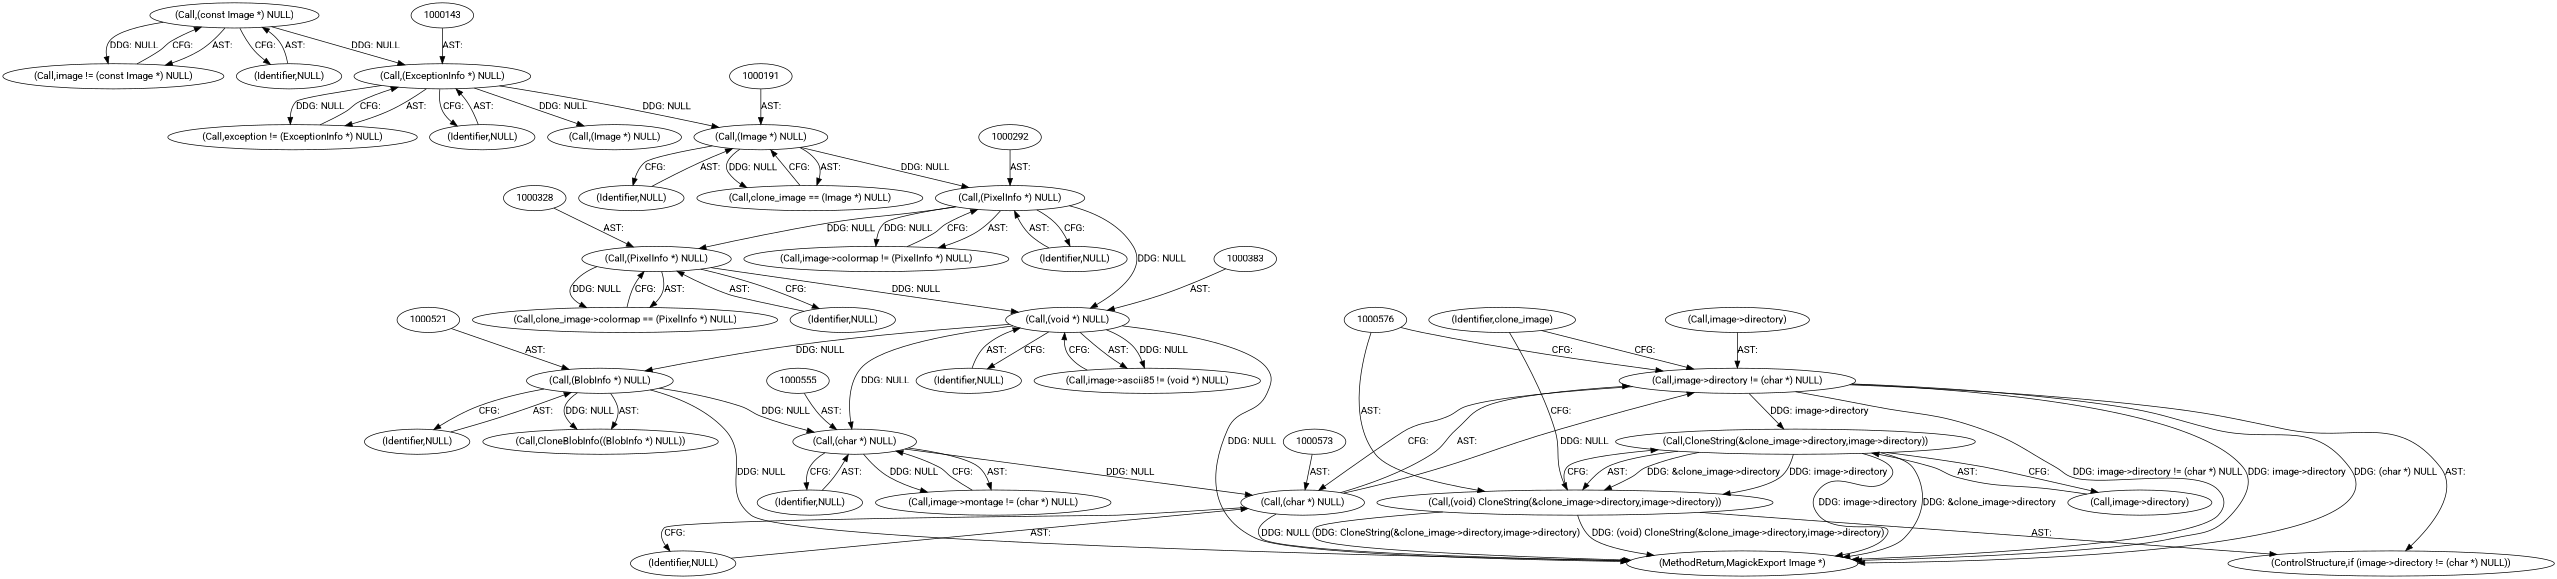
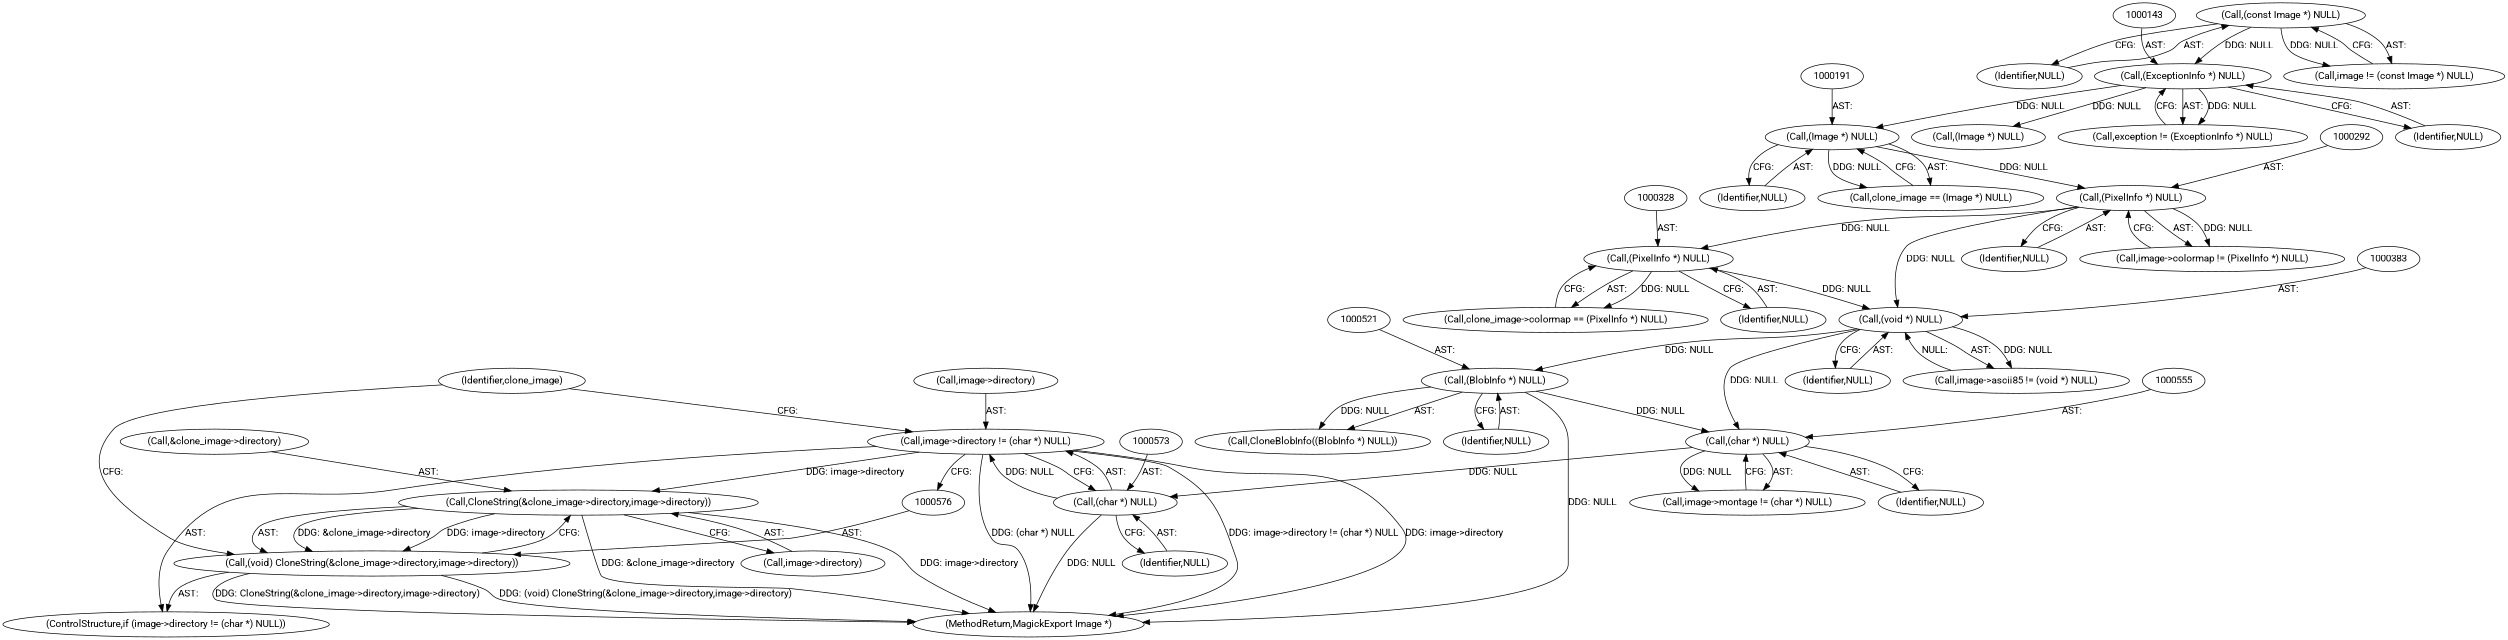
edge "(Call,image->ascii85 != (void *) NULL)" -> "(Call,(void *) NULL)": label "CFG: " -> "NULL: "
edge "1000576" -> "(Call,image->directory != (char *) NULL)": reversed
node "(Call,&clone_image->directory)": added
edge "(Call,(void *) NULL)" -> "(MethodReturn,MagickExport Image *)": removed, label "DDG: NULL"
